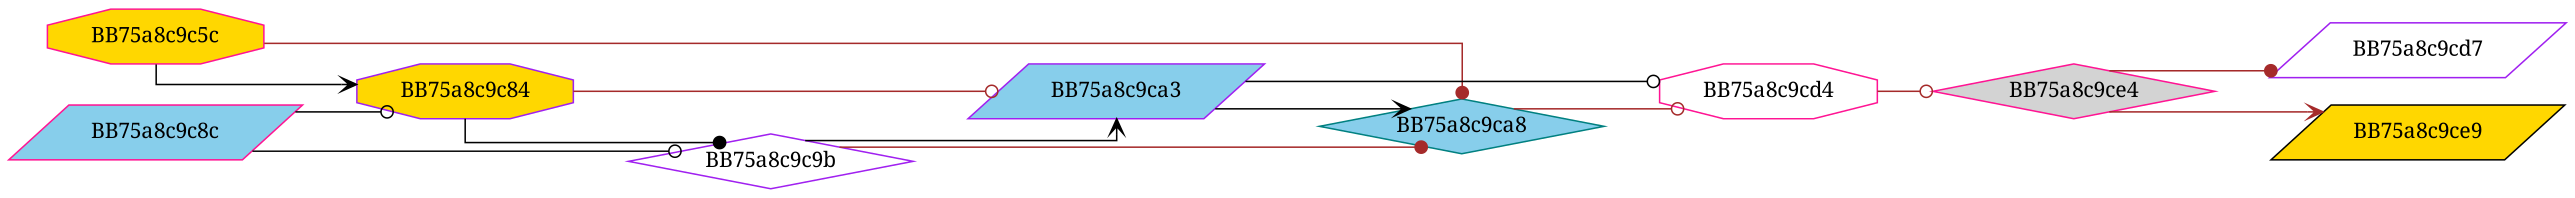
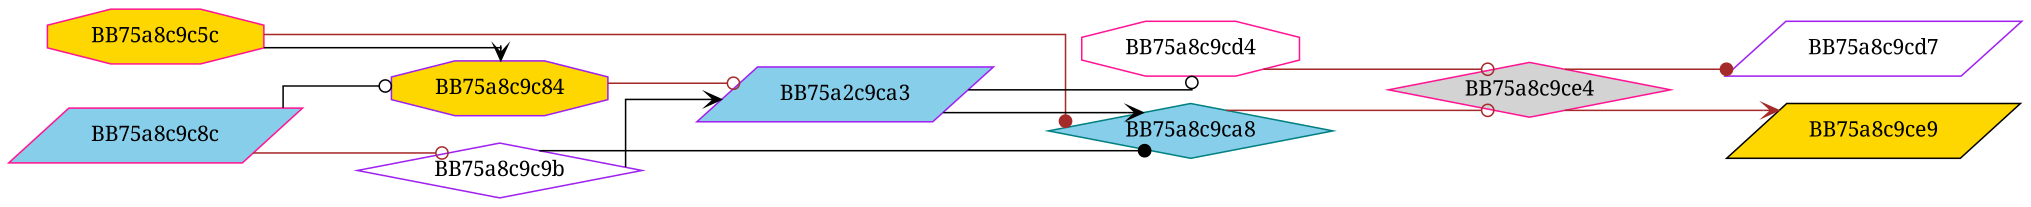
node "BB75a8c9ca3": label "BB75a8c9ca3" -> "BB75a2c9ca3"
edge "BB75a8c9ca8" -> "BB75a8c9cd4": now "BB75a8c9ca8" -> "BB75a8c9ce4"
edge "BB75a8c9c84" -> "BB75a8c9c9b": removed
edge "BB75a8c9c9b" -> "BB75a8c9ca8": color brown -> black
edge "BB75a8c9c8c" -> "BB75a8c9c9b": color black -> brown
